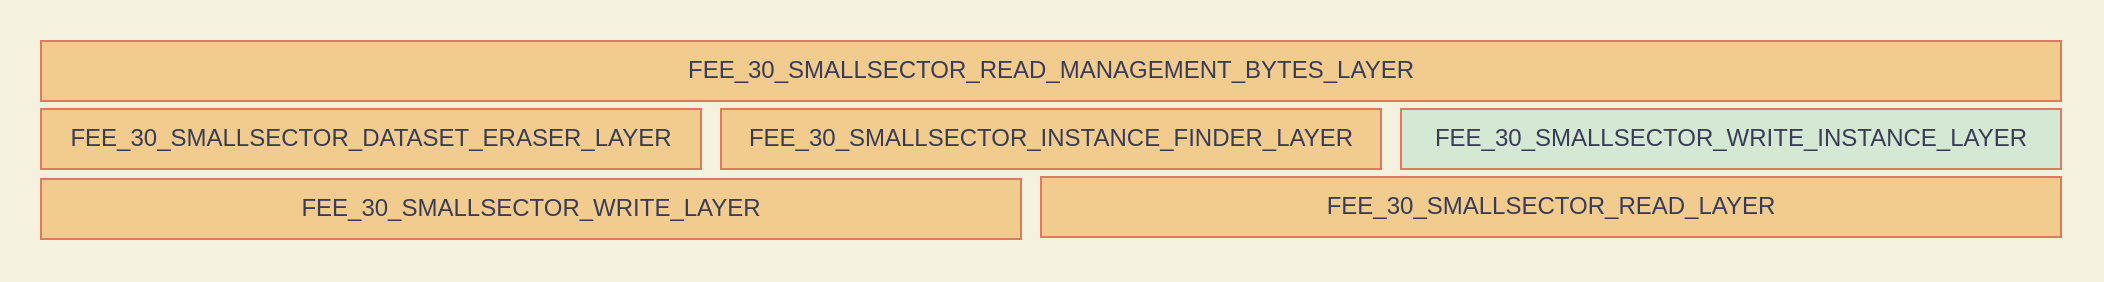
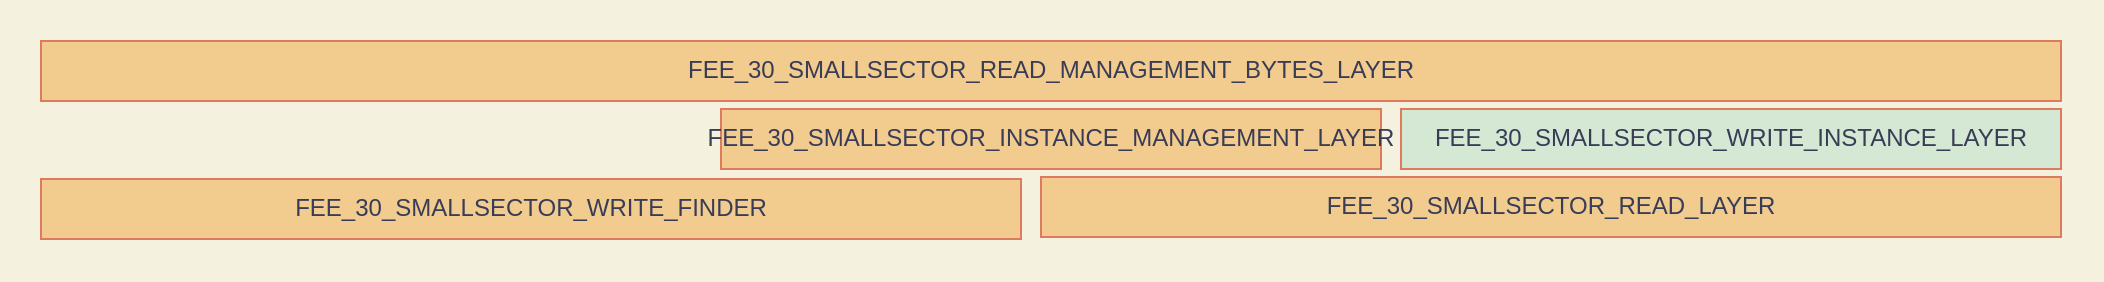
node "FEE_30_SMALLSECTOR_DATASET_ERASER_LAYER": removed
node "FEE_30_SMALLSECTOR_INSTANCE_FINDER_LAYER": label "FEE_30_SMALLSECTOR_INSTANCE_FINDER_LAYER" -> "FEE_30_SMALLSECTOR_INSTANCE_MANAGEMENT_LAYER"
node "FEE_30_SMALLSECTOR_WRITE_LAYER": label "FEE_30_SMALLSECTOR_WRITE_LAYER" -> "FEE_30_SMALLSECTOR_WRITE_FINDER"
